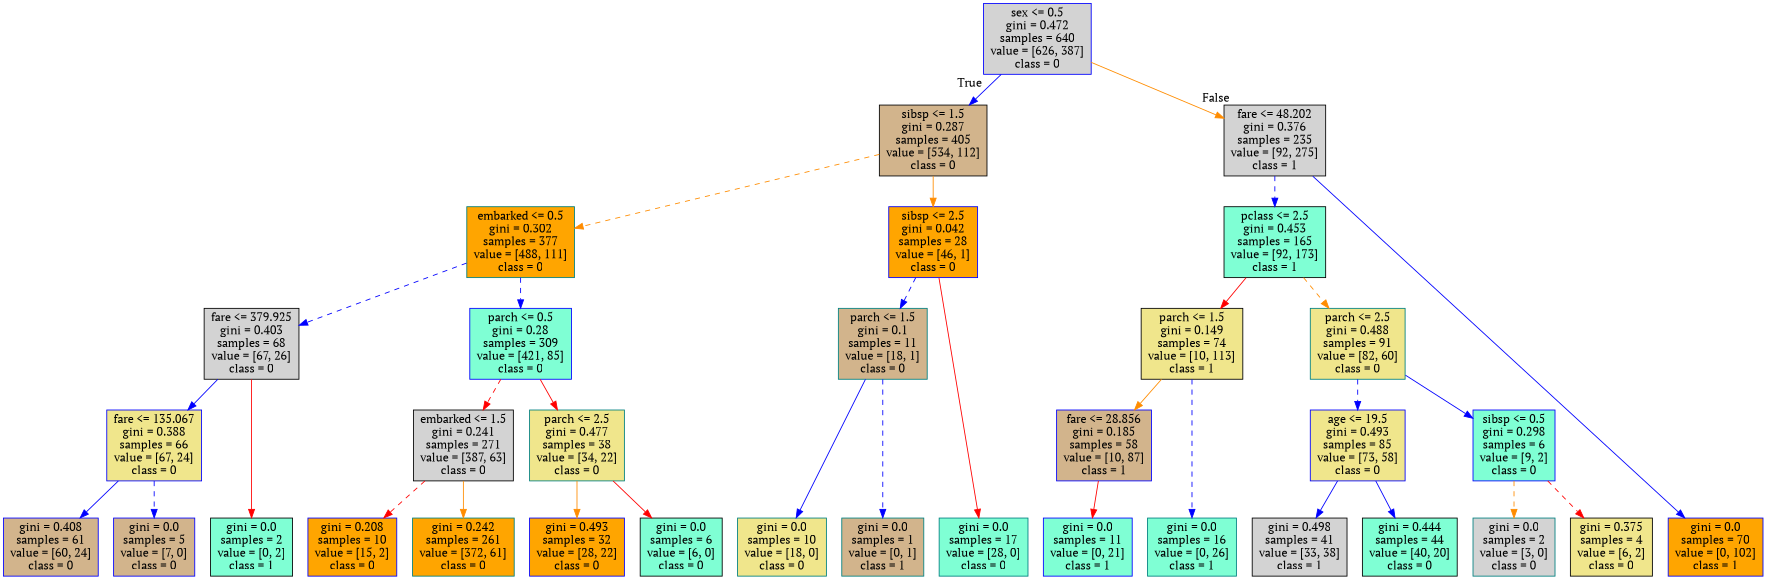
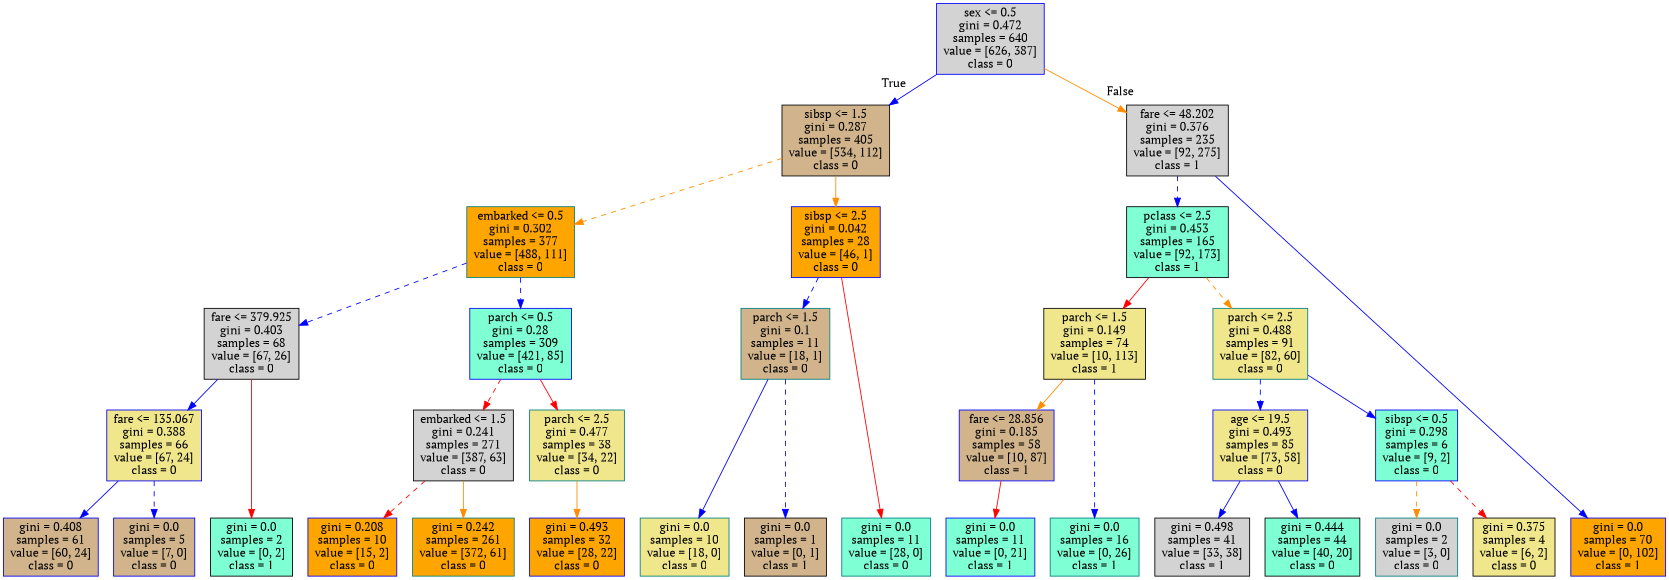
node "gini = 0.0 samples = 6 value = [6, 0] class = 0": removed
node "gini = 0.0 samples = 1 value = [0, 1] class = 1": color teal -> black
node "gini = 0.0 samples = 17 value = [28, 0] class = 0": label "gini = 0.0 samples = 17 value = [28, 0] class = 0" -> "gini = 0.0 samples = 11 value = [28, 0] class = 0"
